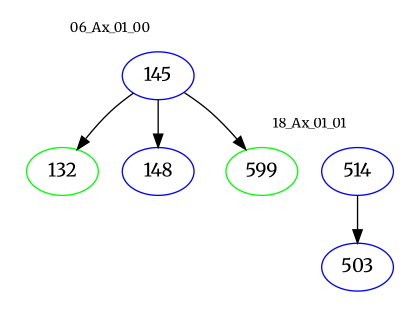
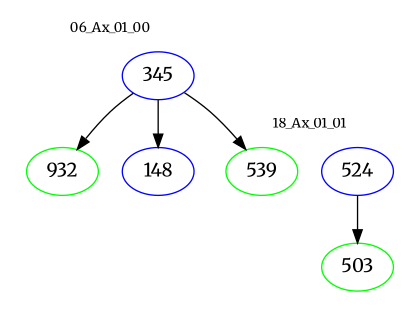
node "145": label "145" -> "345"
node "132": label "132" -> "932"
node "599": label "599" -> "539"
node "514": label "514" -> "524"
node "503": color blue -> green
